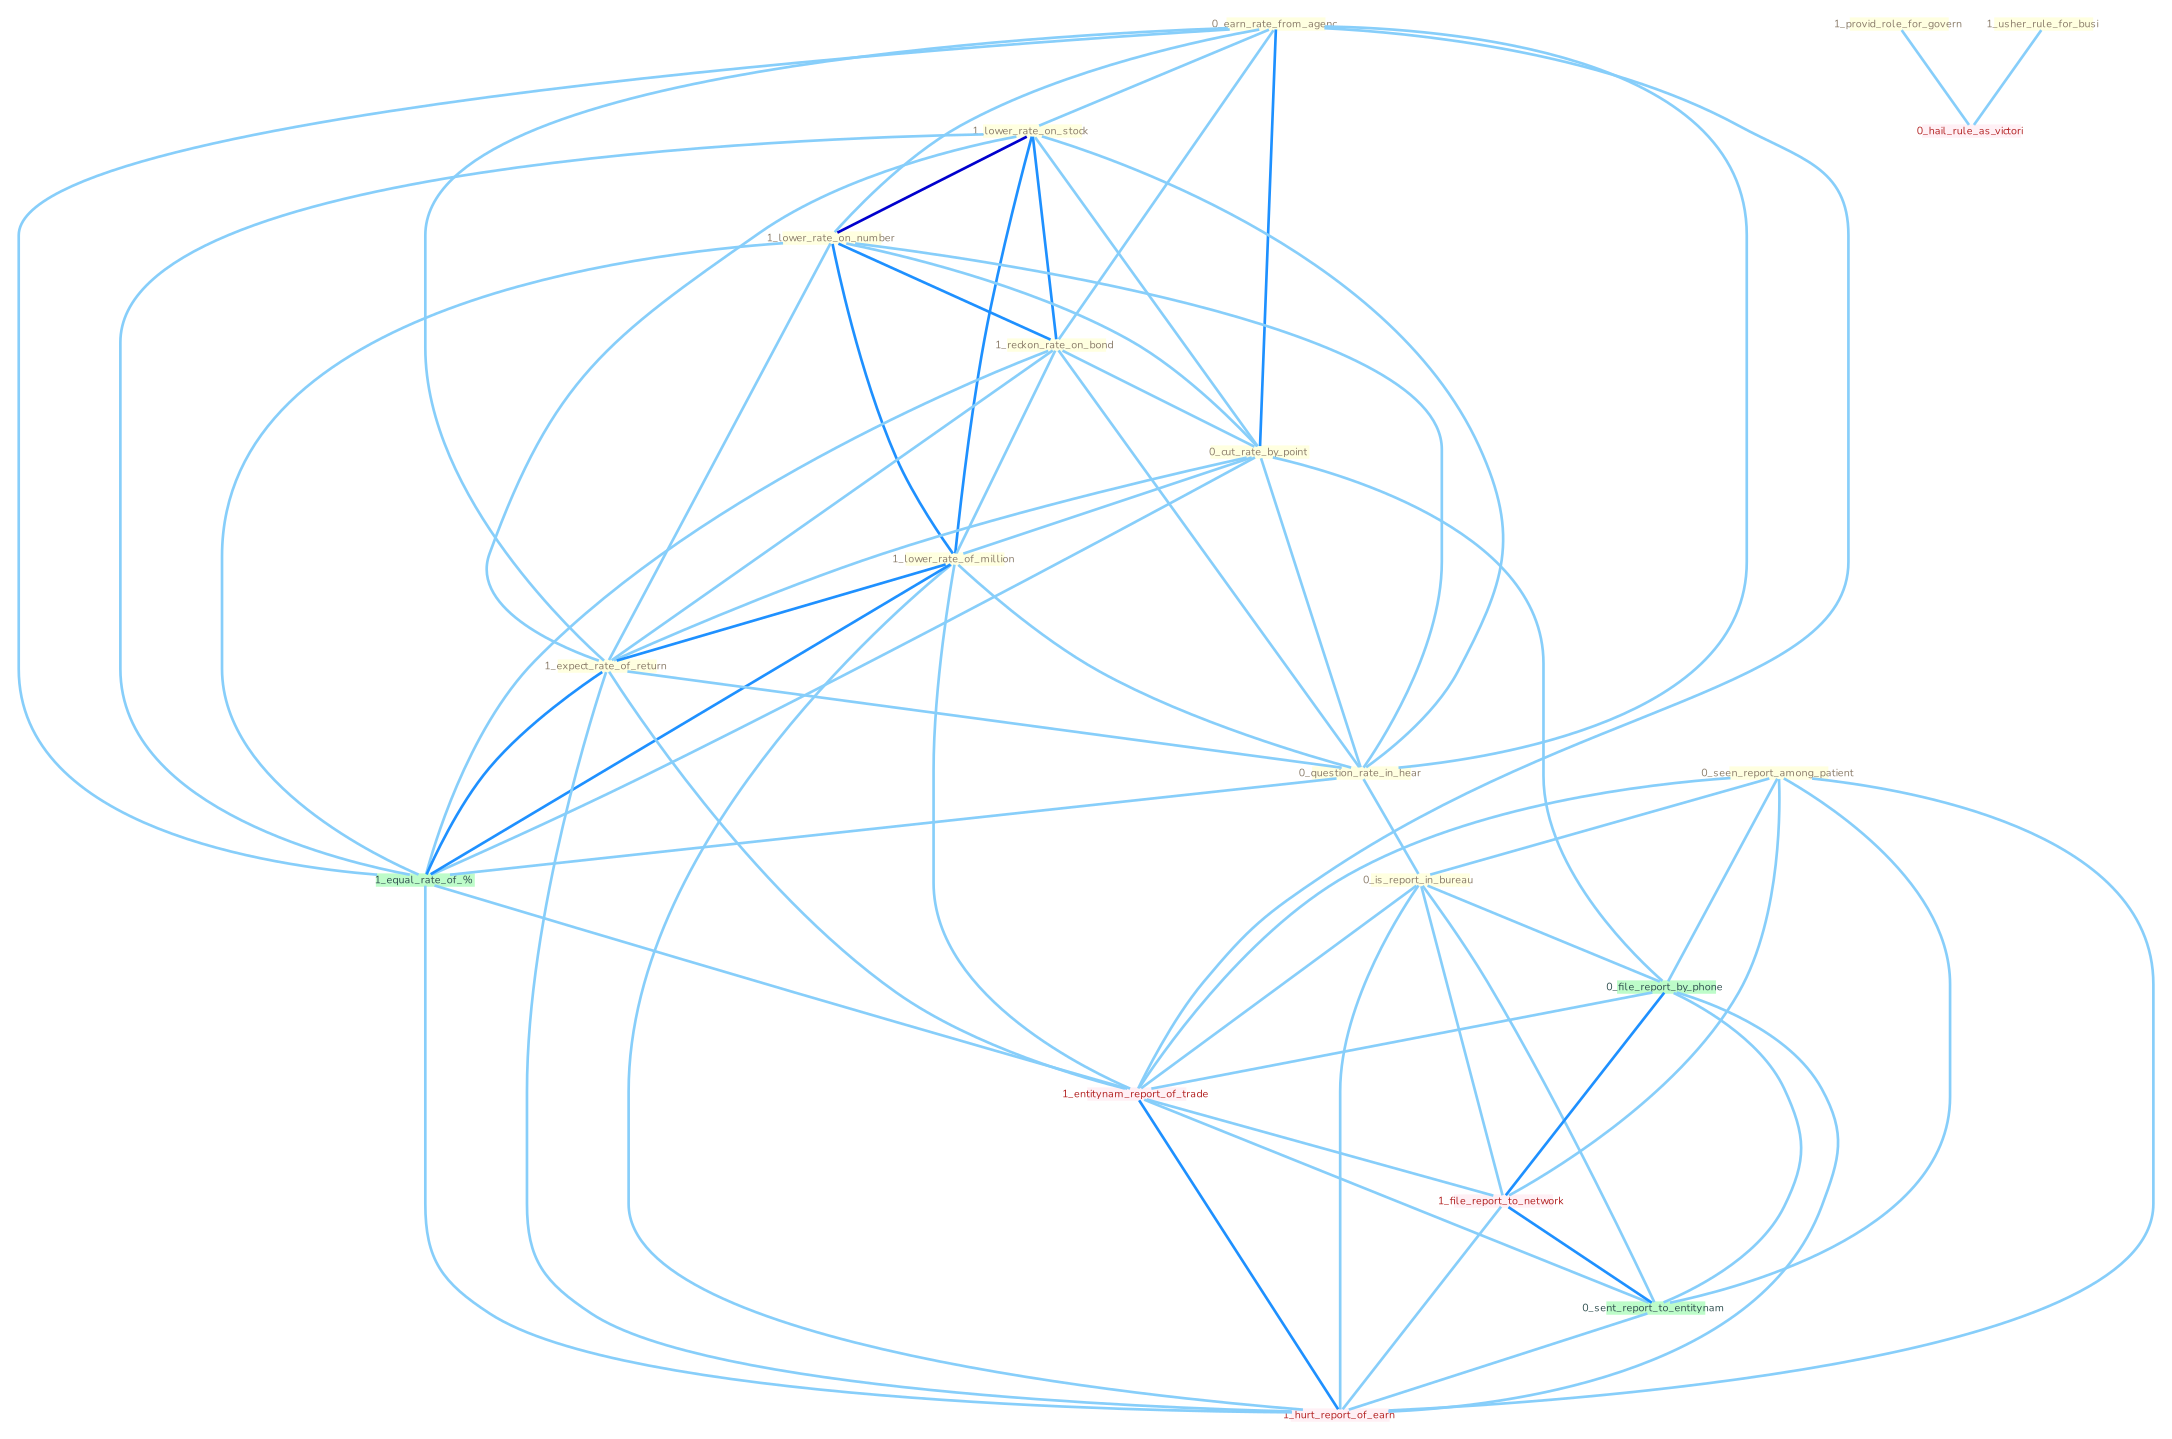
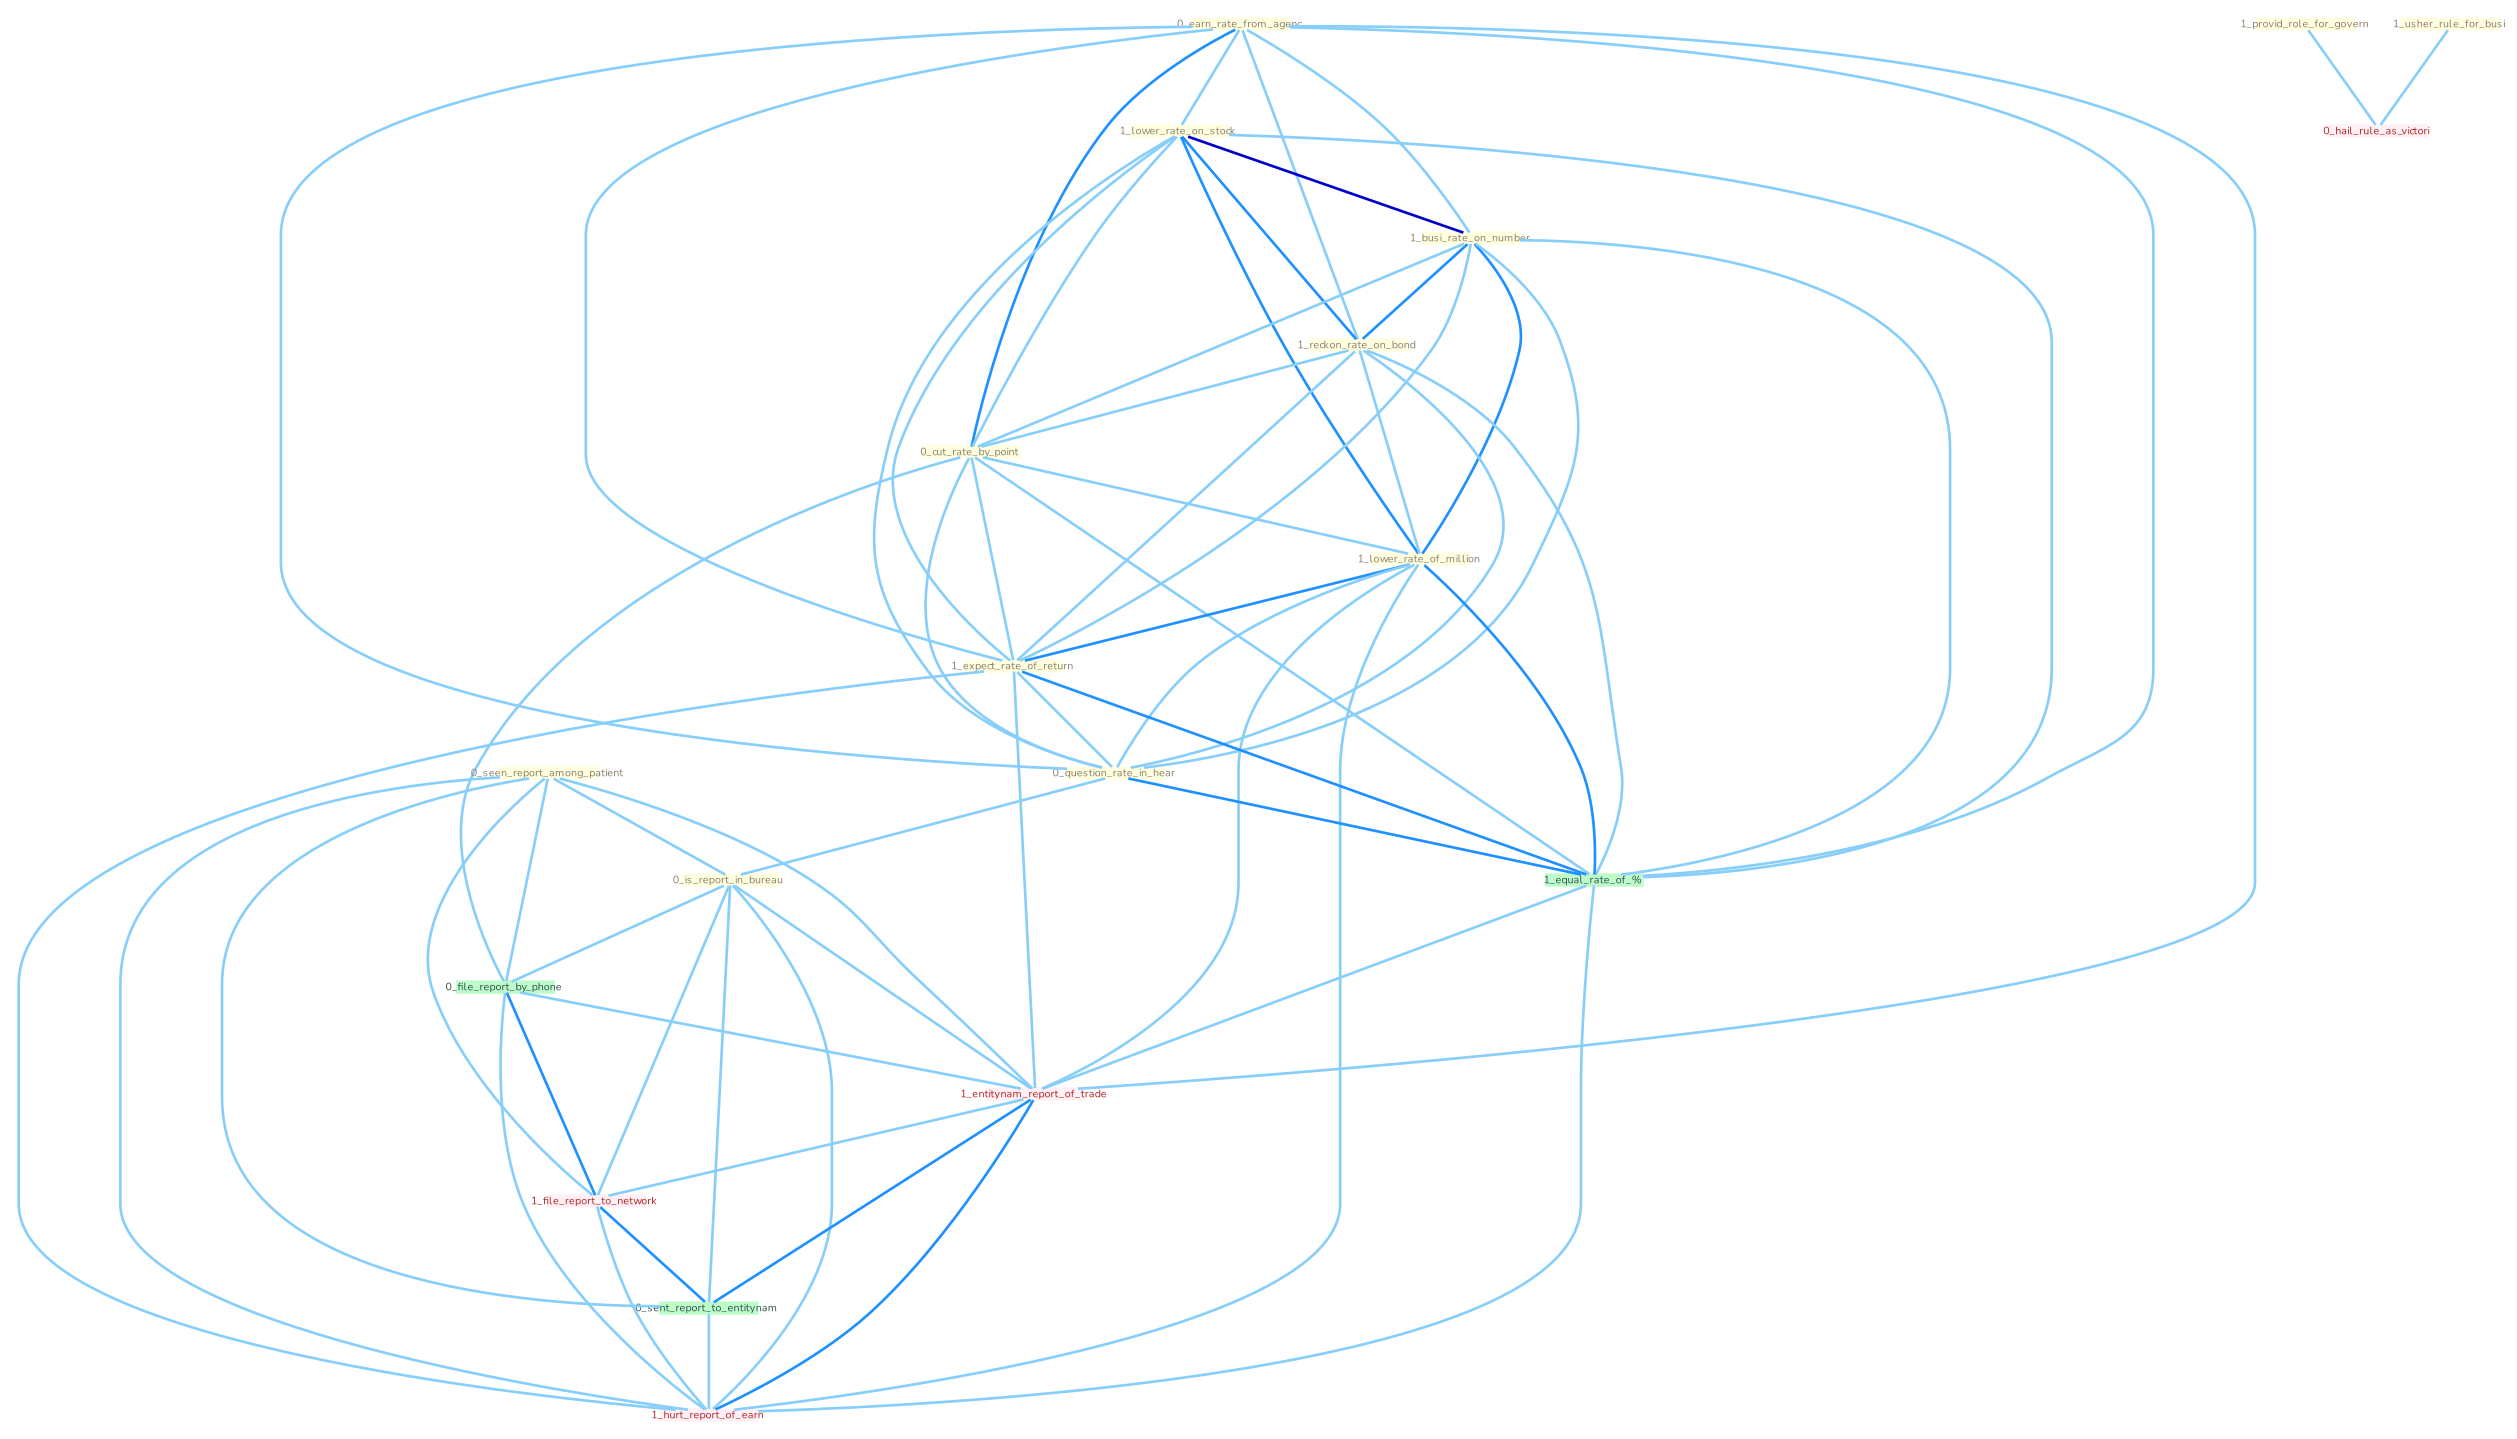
node "1_lower_rate_on_number": label "1_lower_rate_on_number" -> "1_busi_rate_on_number"
edge "0_question_rate_in_hear" -- "1_equal_rate_of_%": color #87cefa -> #1e90ff
edge "0_file_report_by_phone" -- "0_sent_report_to_entitynam": removed
edge "1_entitynam_report_of_trade" -- "0_sent_report_to_entitynam": color #87cefa -> #1e90ff
